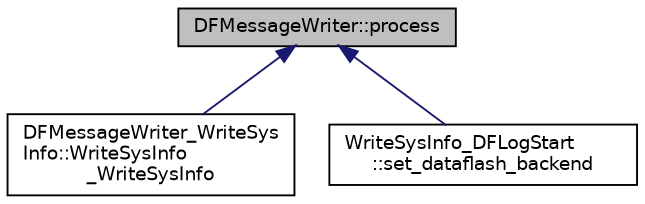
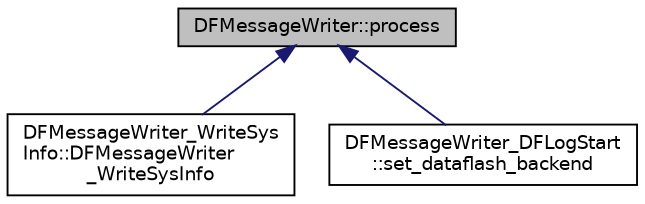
node "DFMessageWriter_WriteSys Info::WriteSysInfo _WriteSysInfo": label "DFMessageWriter_WriteSys Info::WriteSysInfo _WriteSysInfo" -> "DFMessageWriter_WriteSys Info::DFMessageWriter _WriteSysInfo"
node "WriteSysInfo_DFLogStart ::set_dataflash_backend": label "WriteSysInfo_DFLogStart ::set_dataflash_backend" -> "DFMessageWriter_DFLogStart ::set_dataflash_backend"
